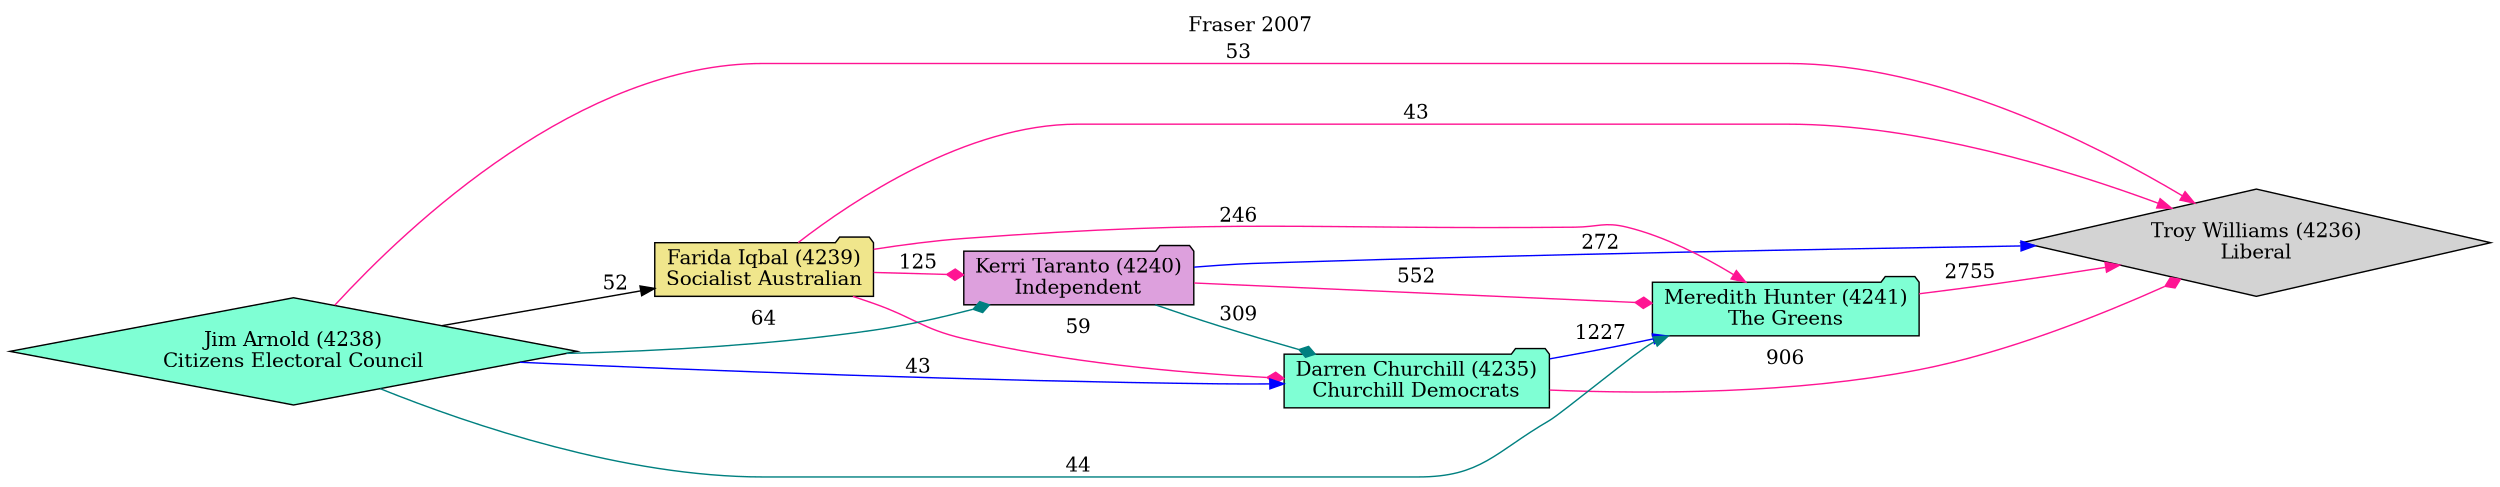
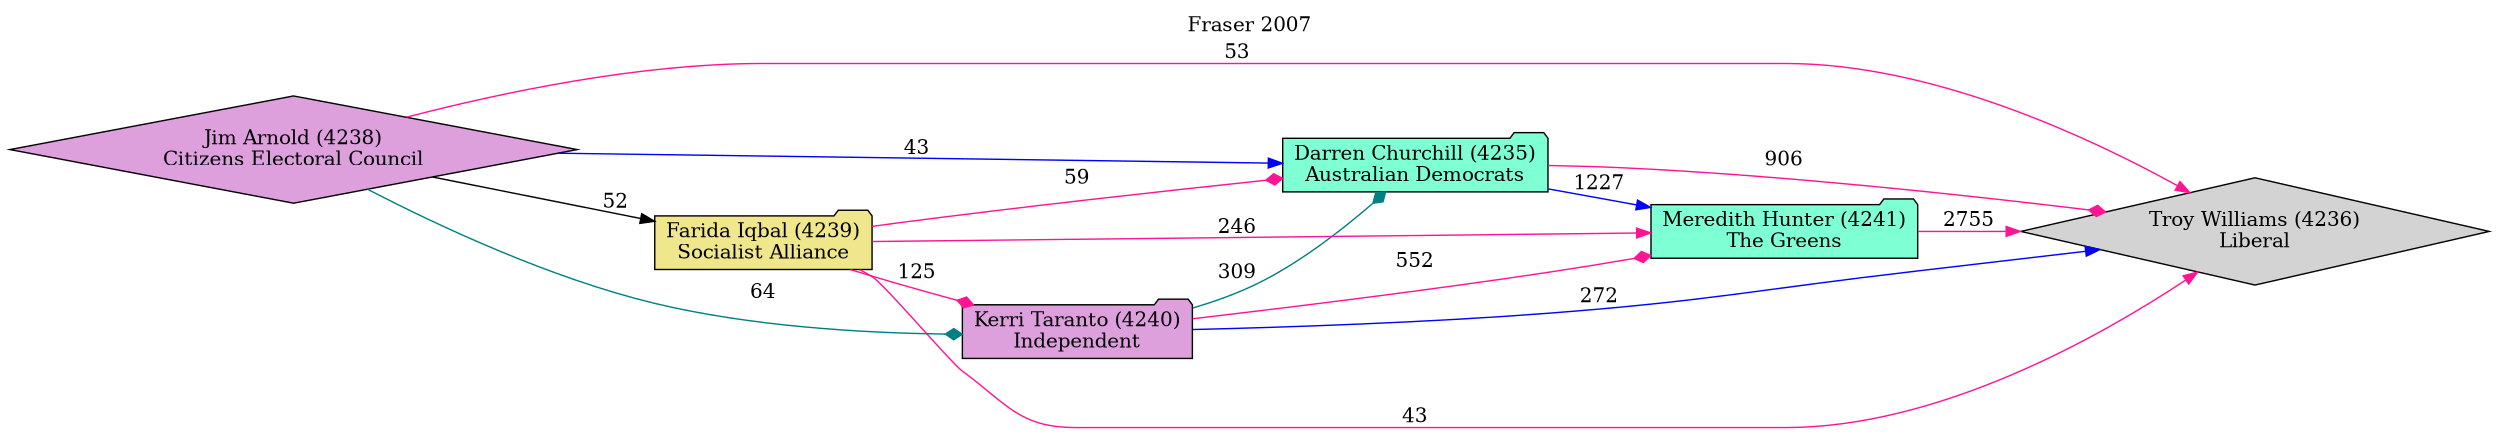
node "Farida Iqbal (4239) Socialist Australian": label "Farida Iqbal (4239) Socialist Australian" -> "Farida Iqbal (4239) Socialist Alliance"
node "Jim Arnold (4238) Citizens Electoral Council": fillcolor aquamarine -> plum
node "Darren Churchill (4235) Churchill Democrats": label "Darren Churchill (4235) Churchill Democrats" -> "Darren Churchill (4235) Australian Democrats"
edge "Jim Arnold (4238) Citizens Electoral Council" -> "Meredith Hunter (4241) The Greens": removed, label "44"
